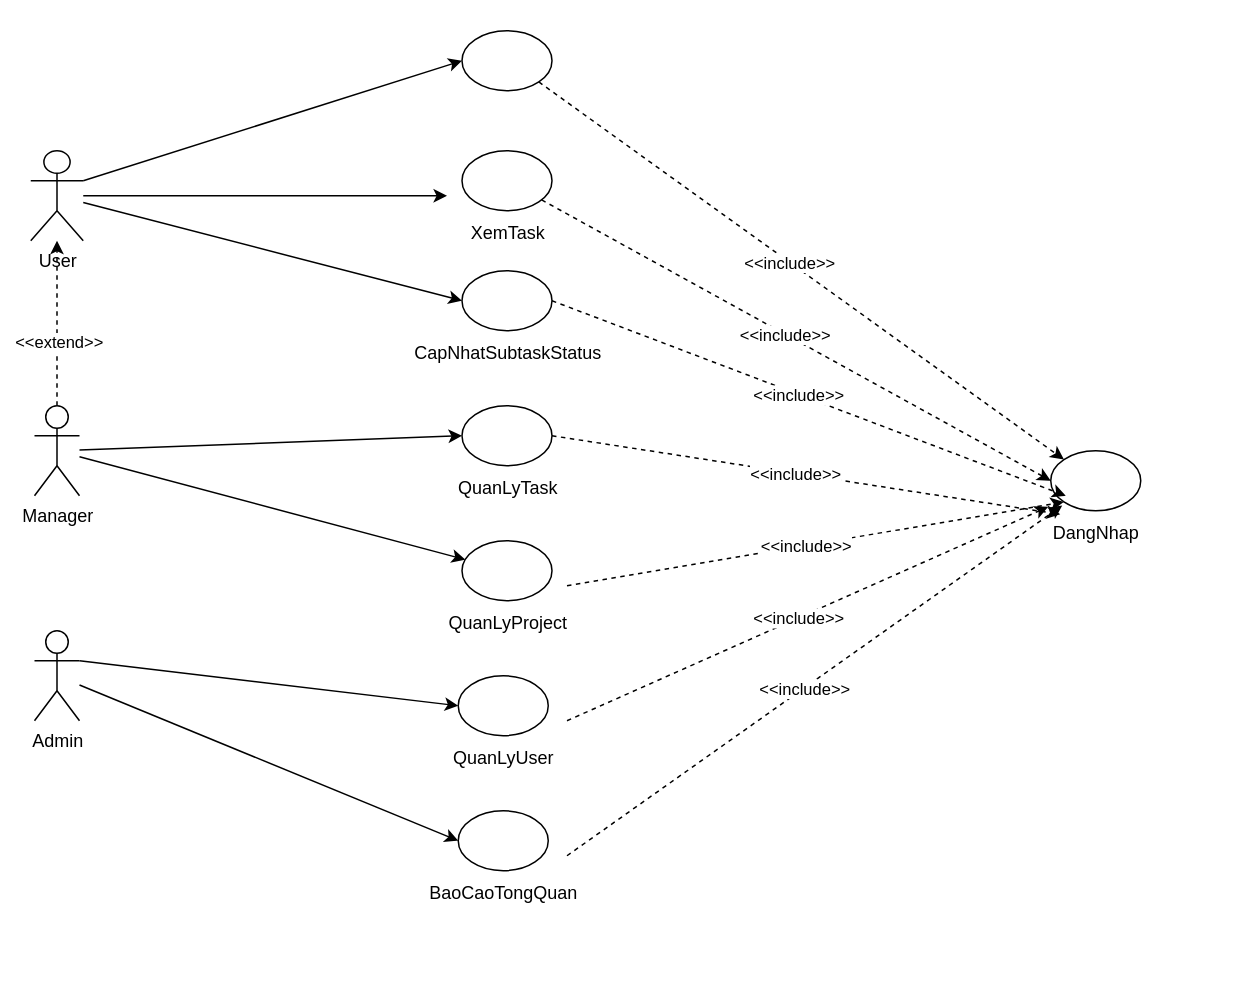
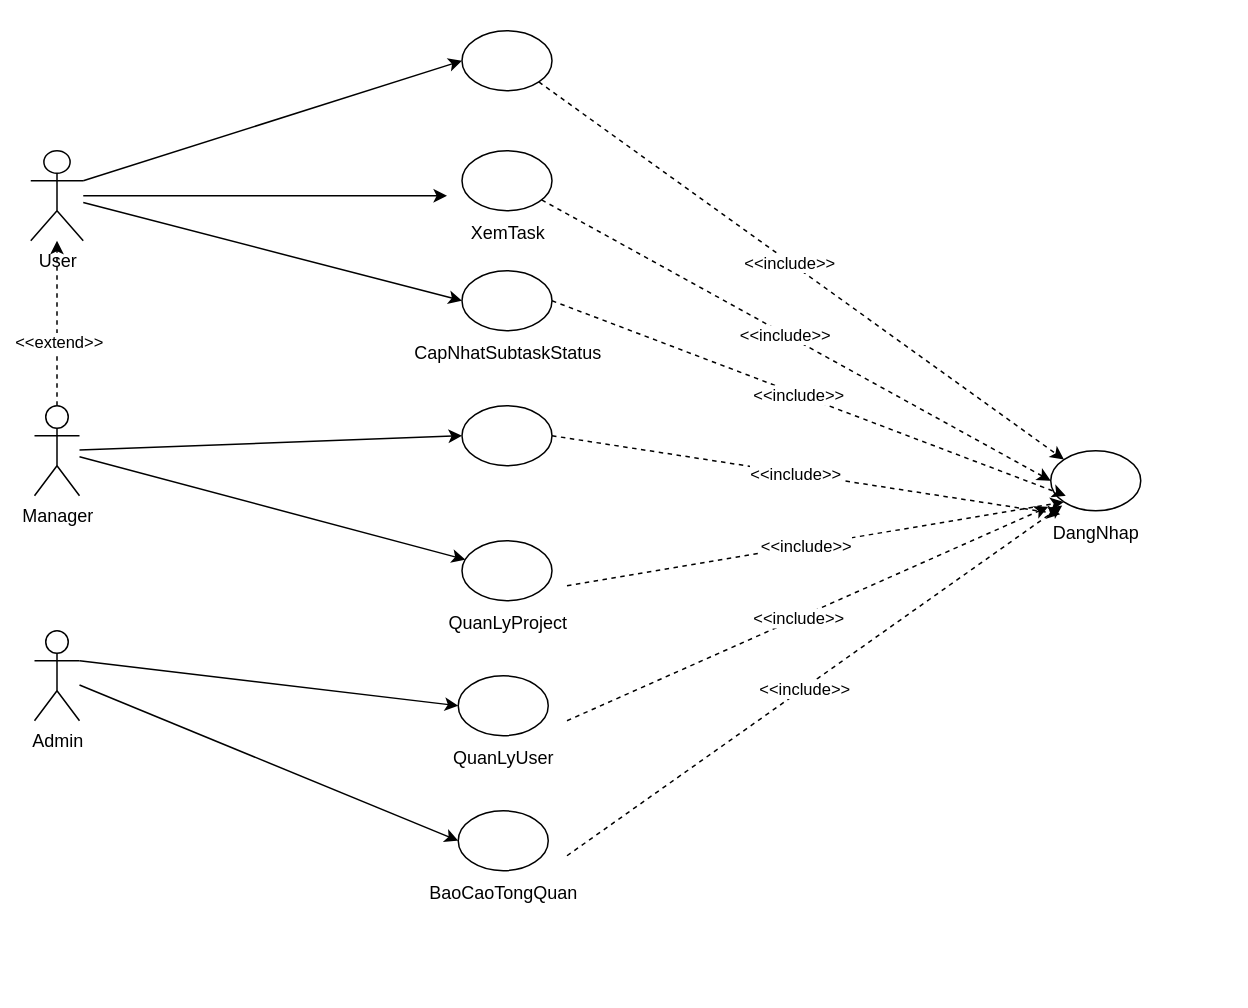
node "QuanLyTask": removed
